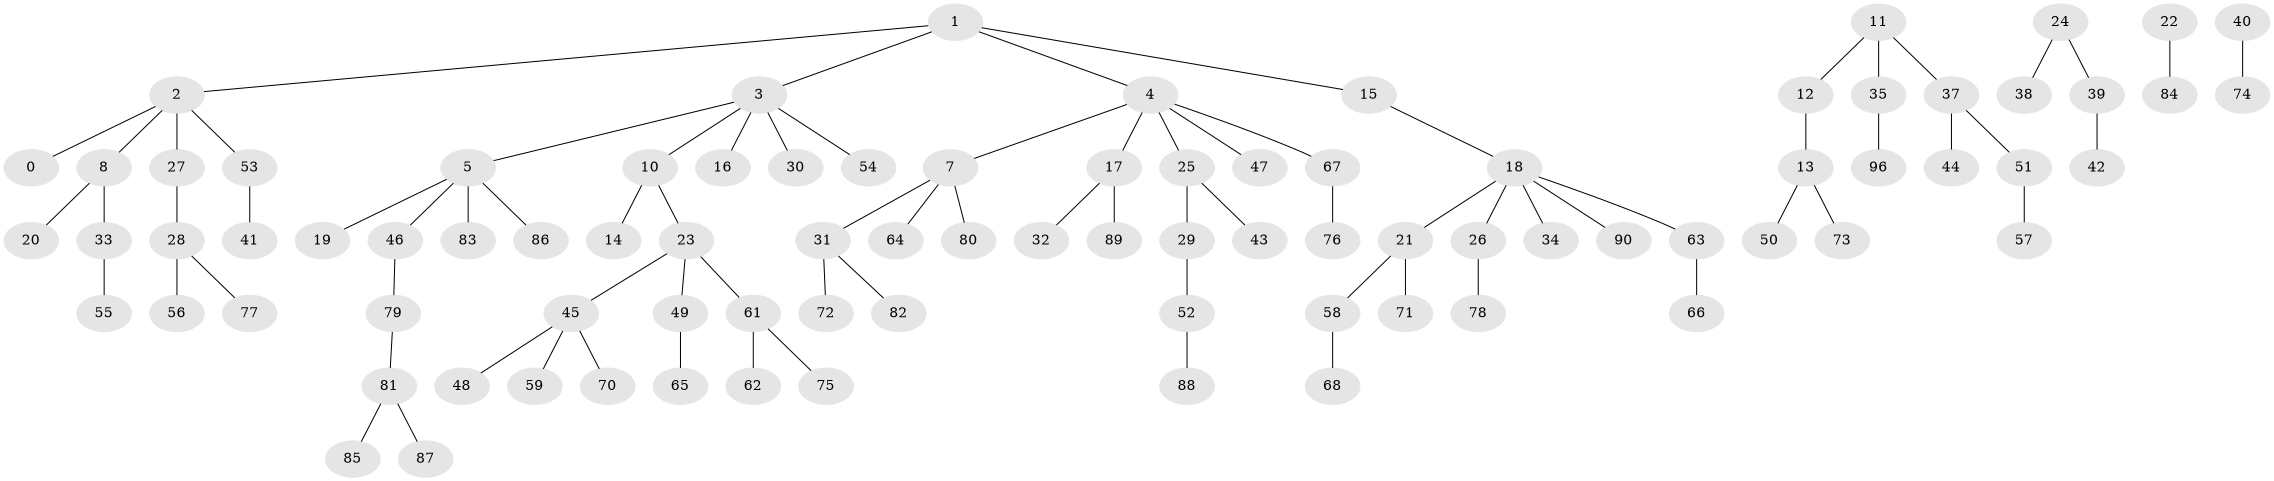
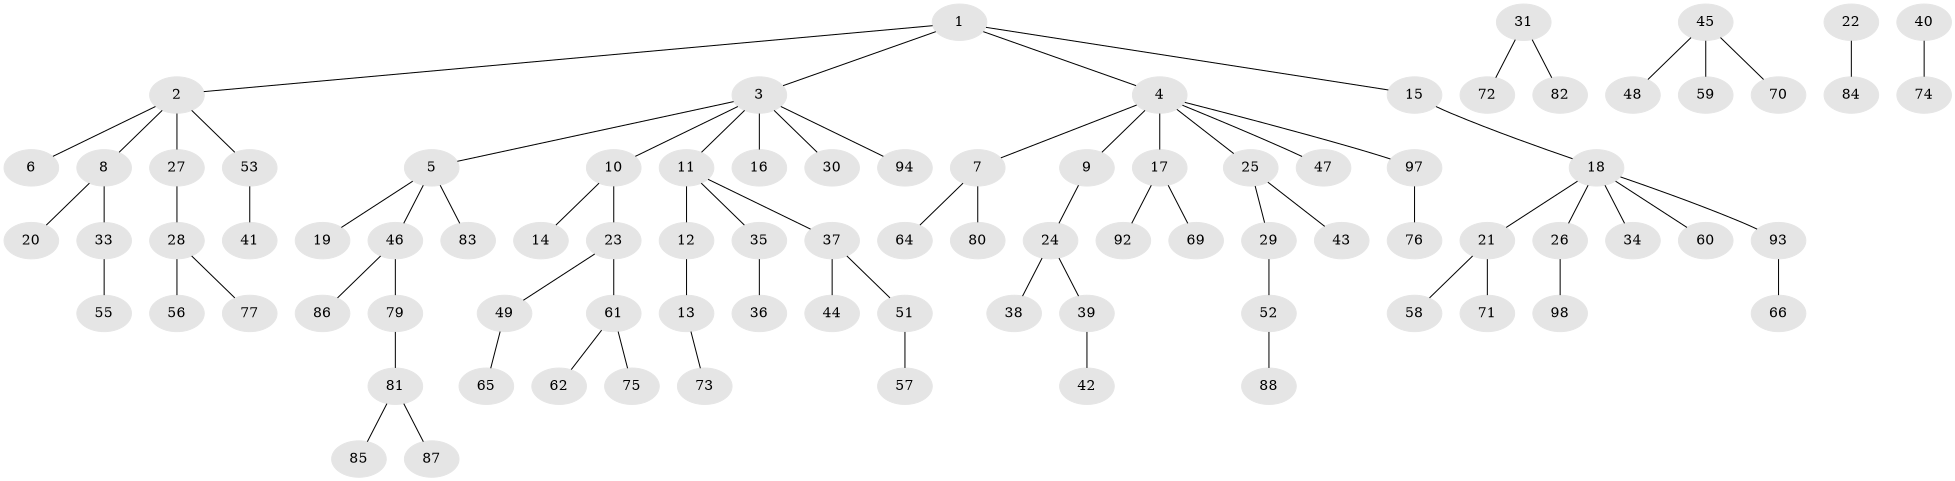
edge "3" -- "11": added
node "0": label "0" -> "6"
node "54": label "54" -> "94"
node "9": added
node "67": label "67" -> "97"
node "96": label "96" -> "36"
edge "5" -- "86": now "46" -- "86"
edge "7" -- "31": removed
node "32": label "32" -> "92"
node "89": label "89" -> "69"
node "90": label "90" -> "60"
node "63": label "63" -> "93"
node "50": removed
edge "23" -- "45": removed
node "78": label "78" -> "98"
node "68": removed
